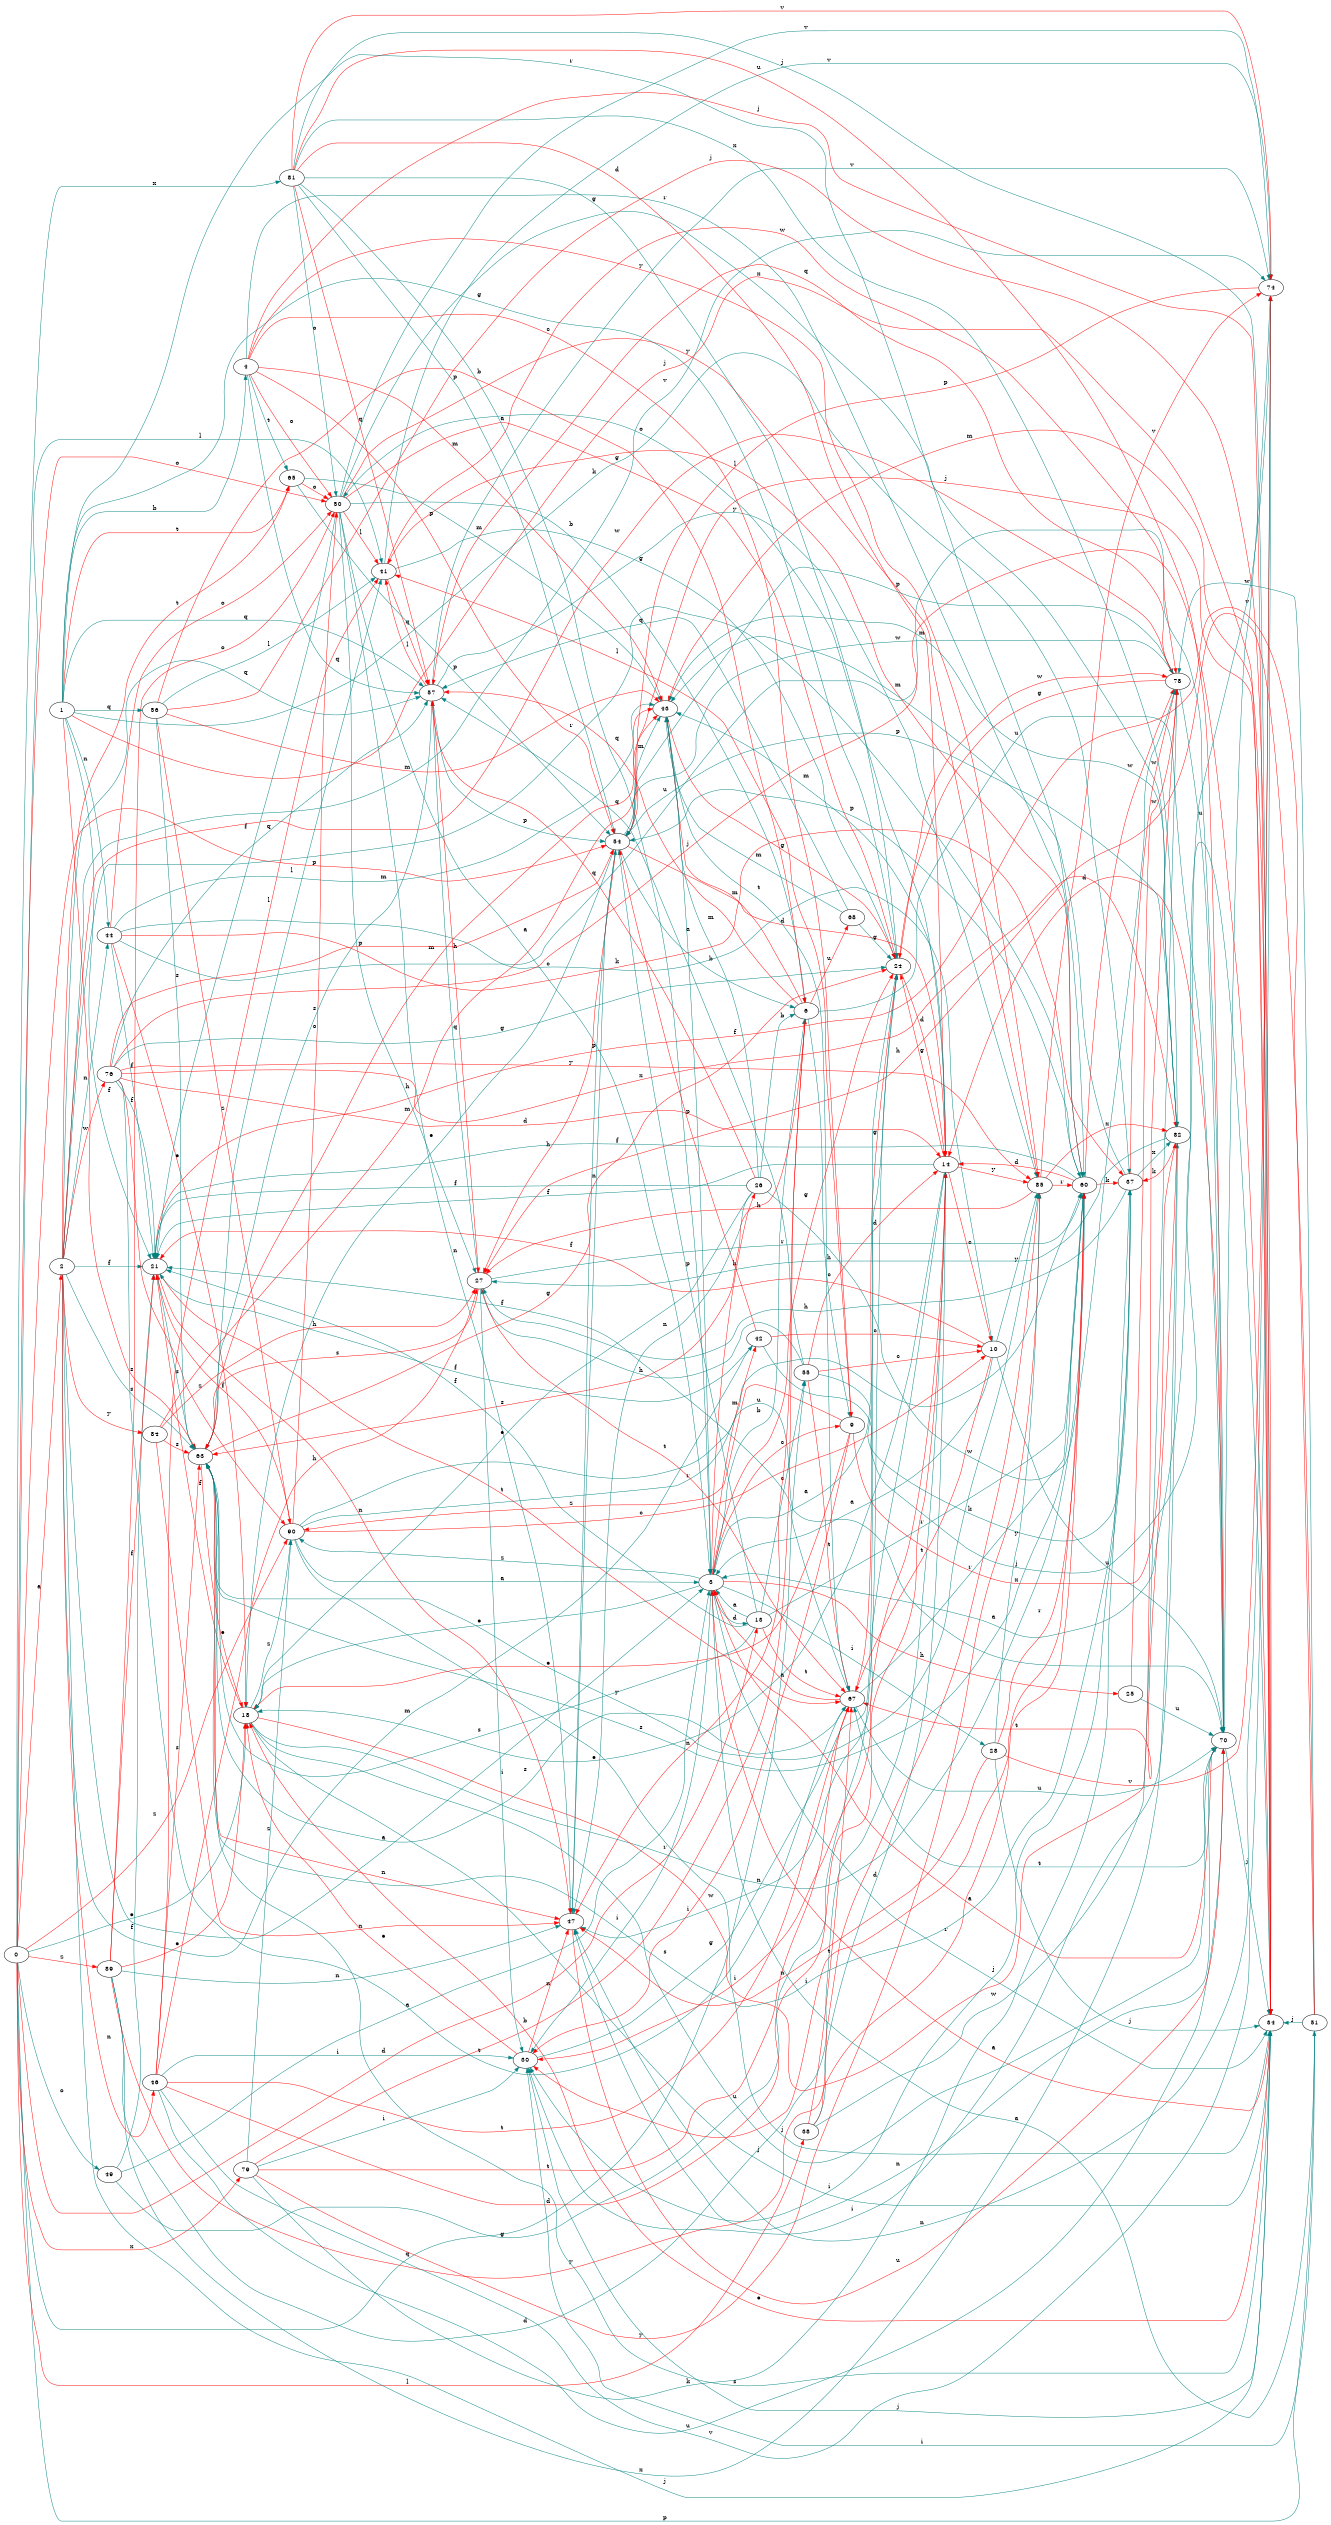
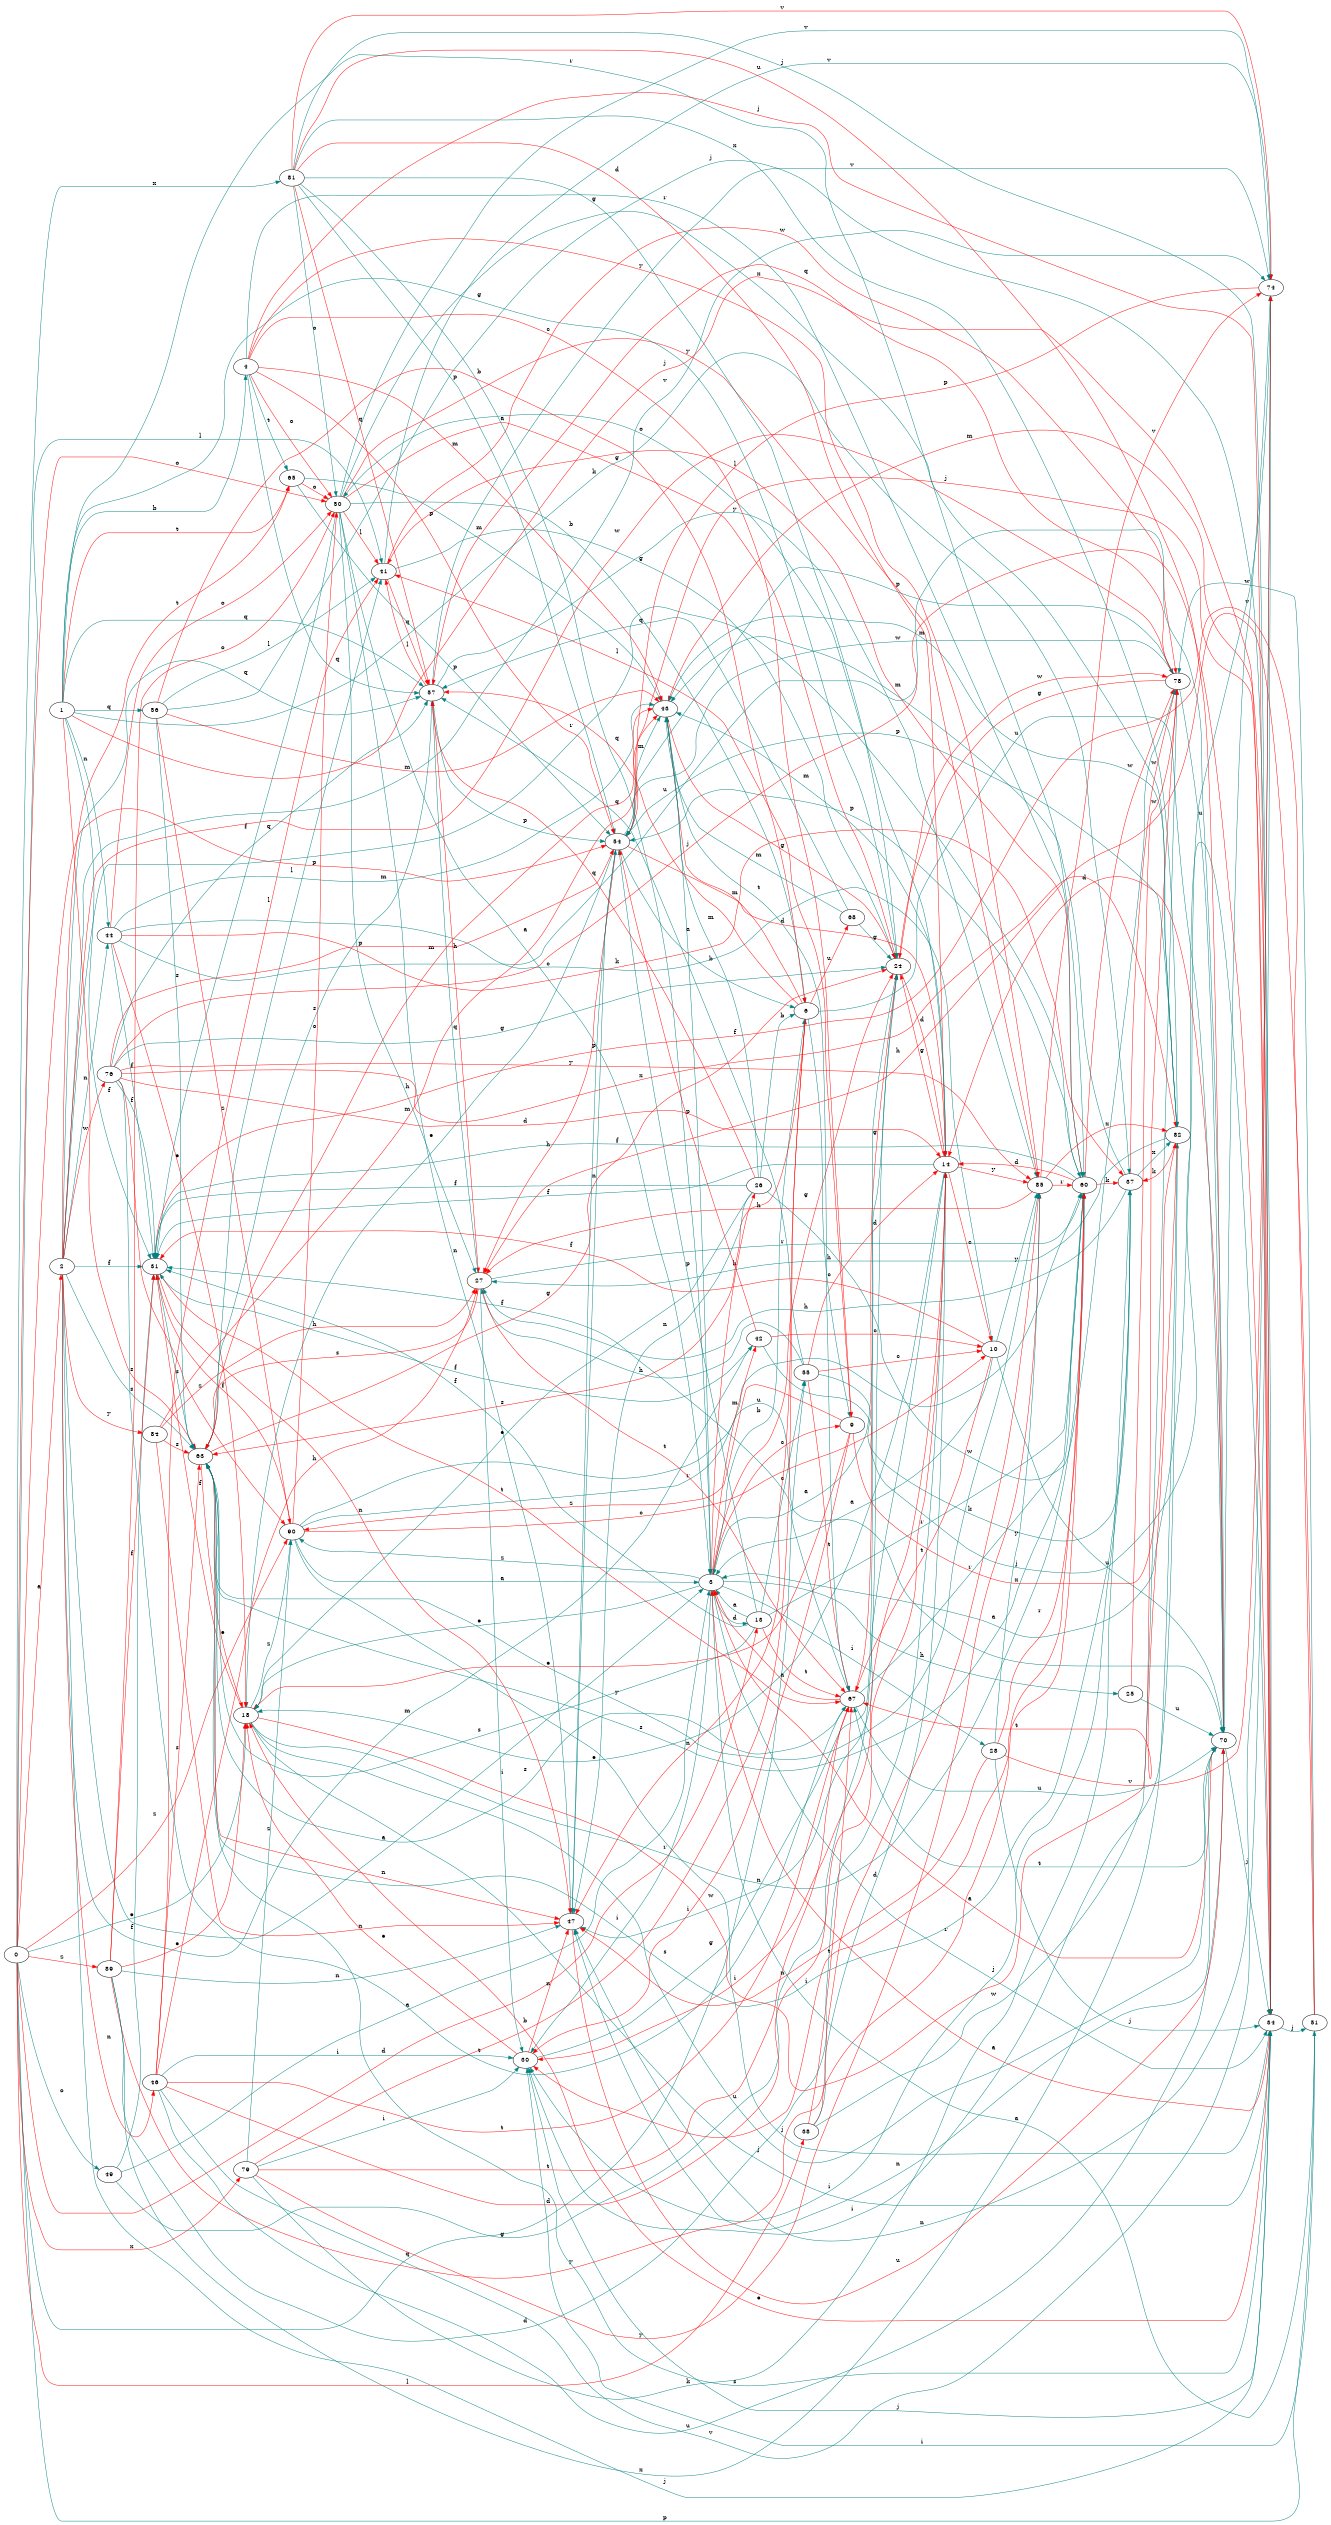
edge "56" -> "34": color red -> teal
node "21": label "21" -> "31"
edge "3" -> "25": color red -> teal
edge "51" -> "34": reversed
